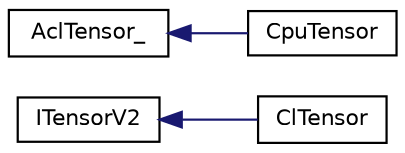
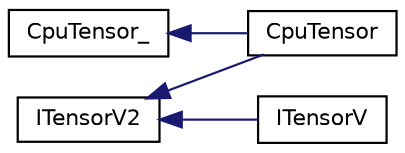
node "AclTensor_": label "AclTensor_" -> "CpuTensor_"
edge "CpuTensor" -> "ITensorV2": added
node "ClTensor": label "ClTensor" -> "ITensorV"
